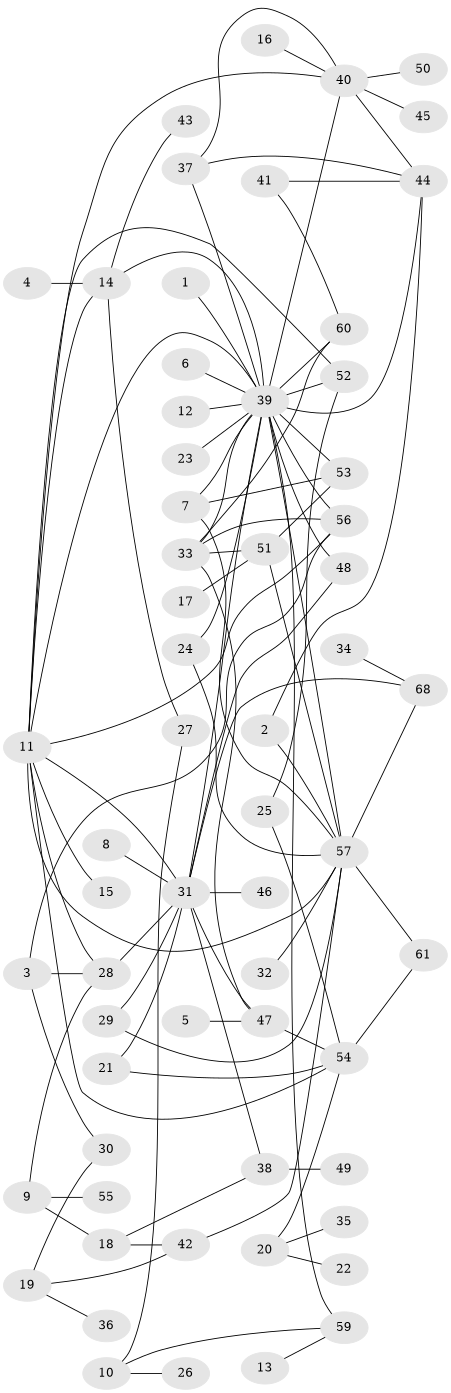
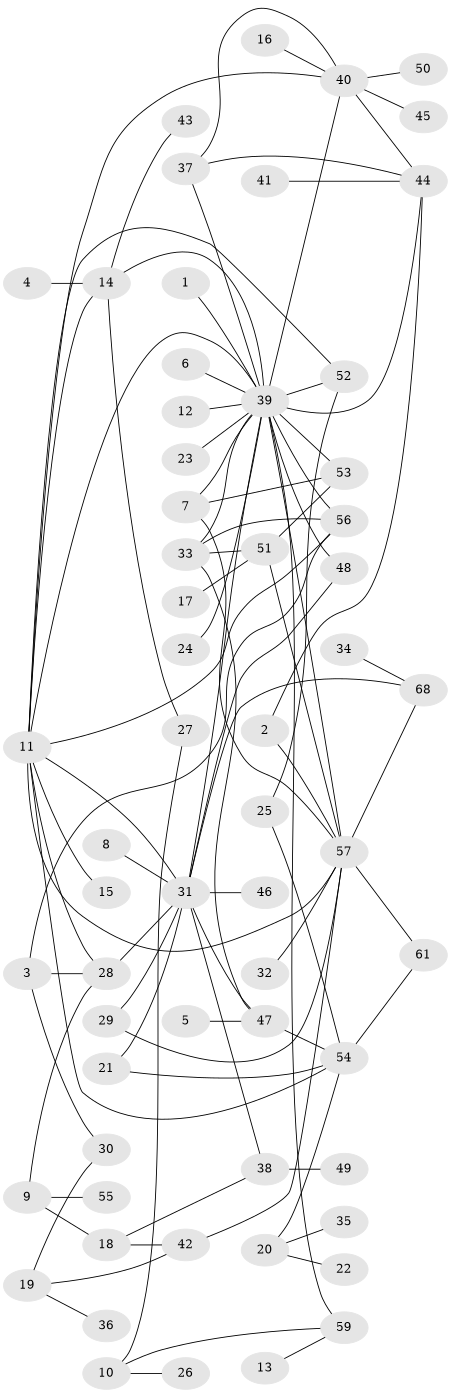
node "60": removed
edge "24" -- "57": removed
